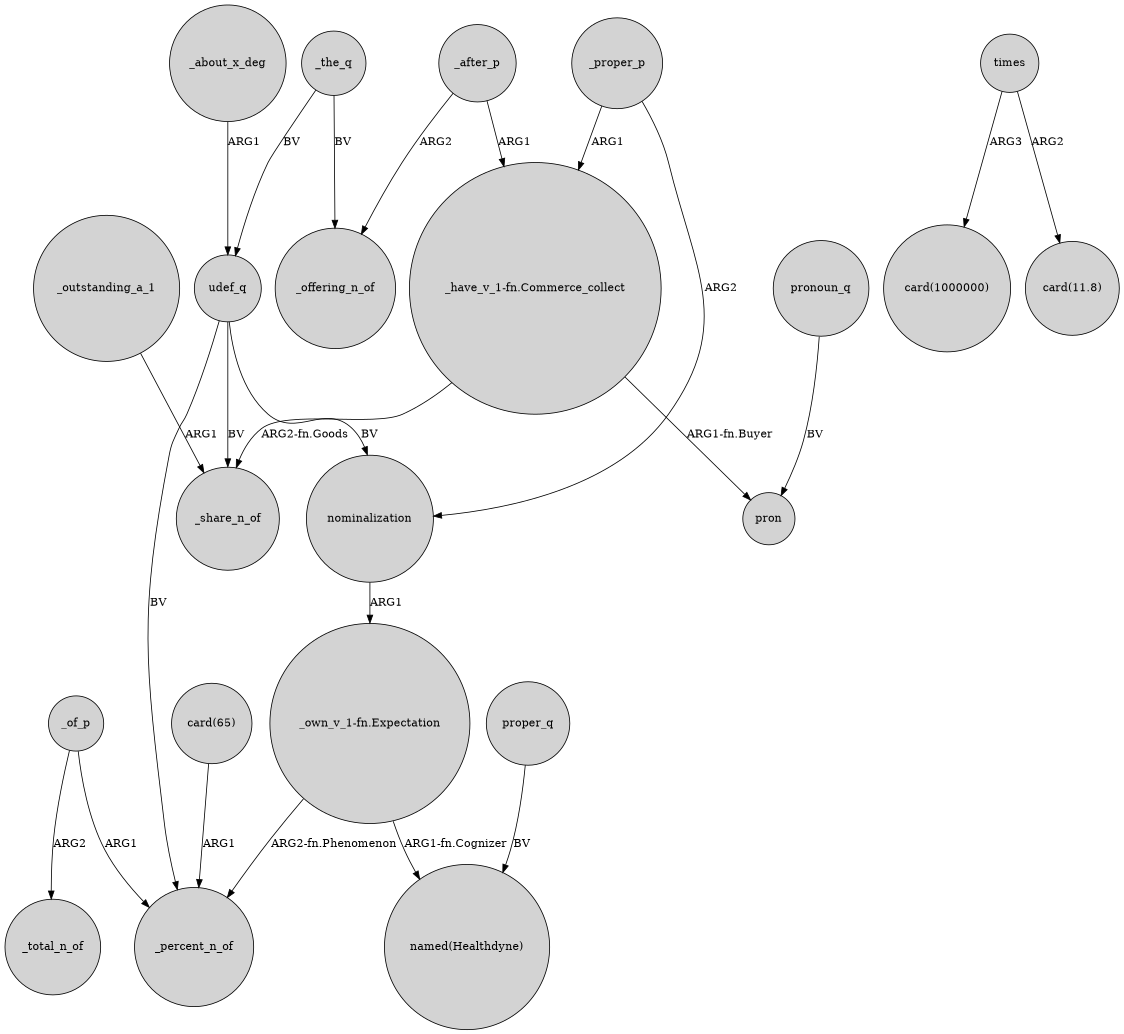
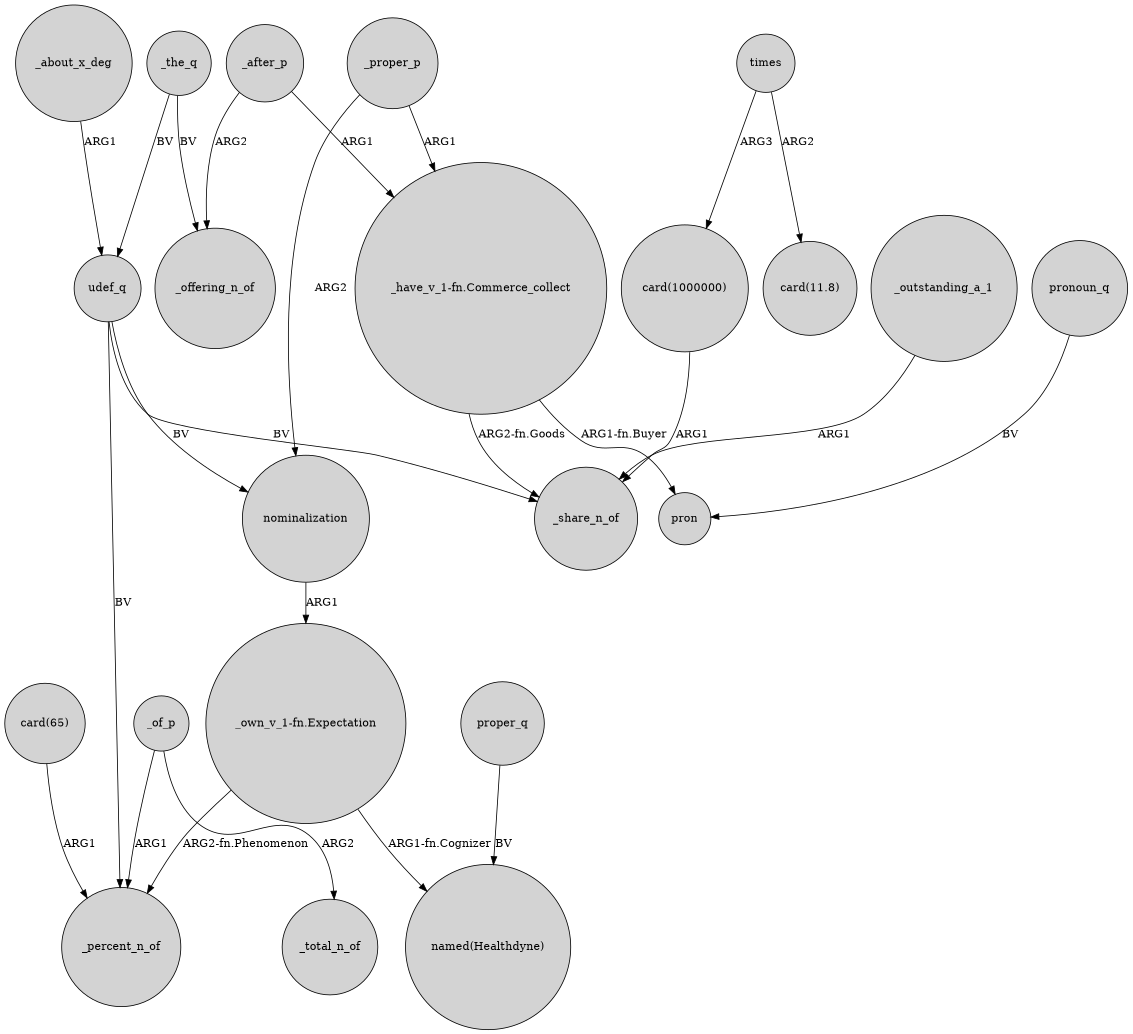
edge "card(1000000)" -> "_share_n_of": added, label "ARG1"
